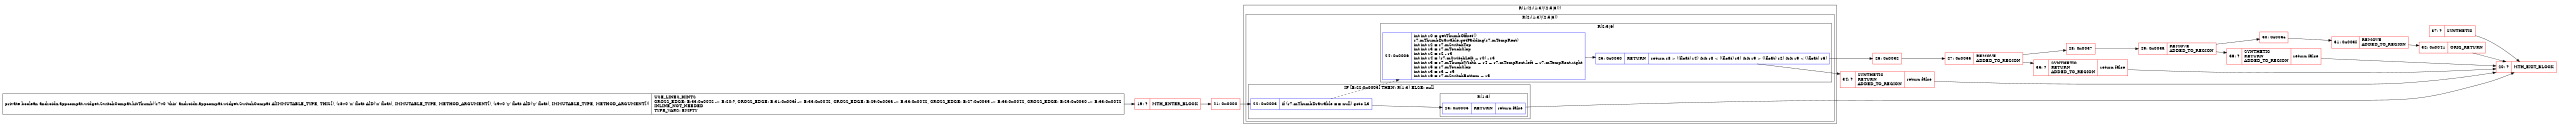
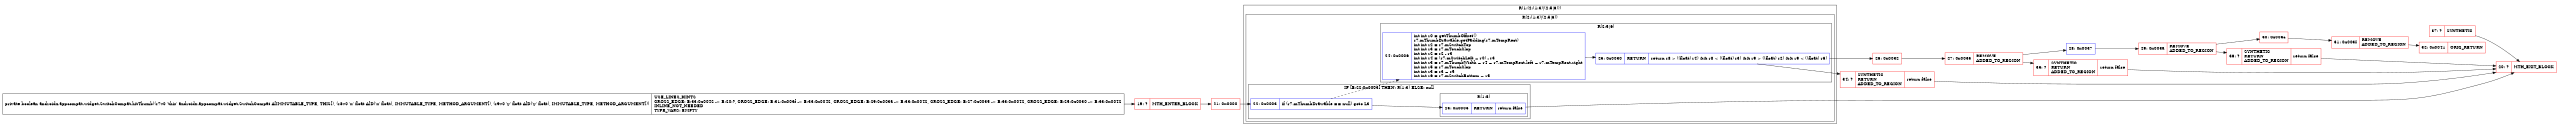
node "28: 0x0037": color red -> blue
edge "32: 0x0041" -> "20: ?": removed
